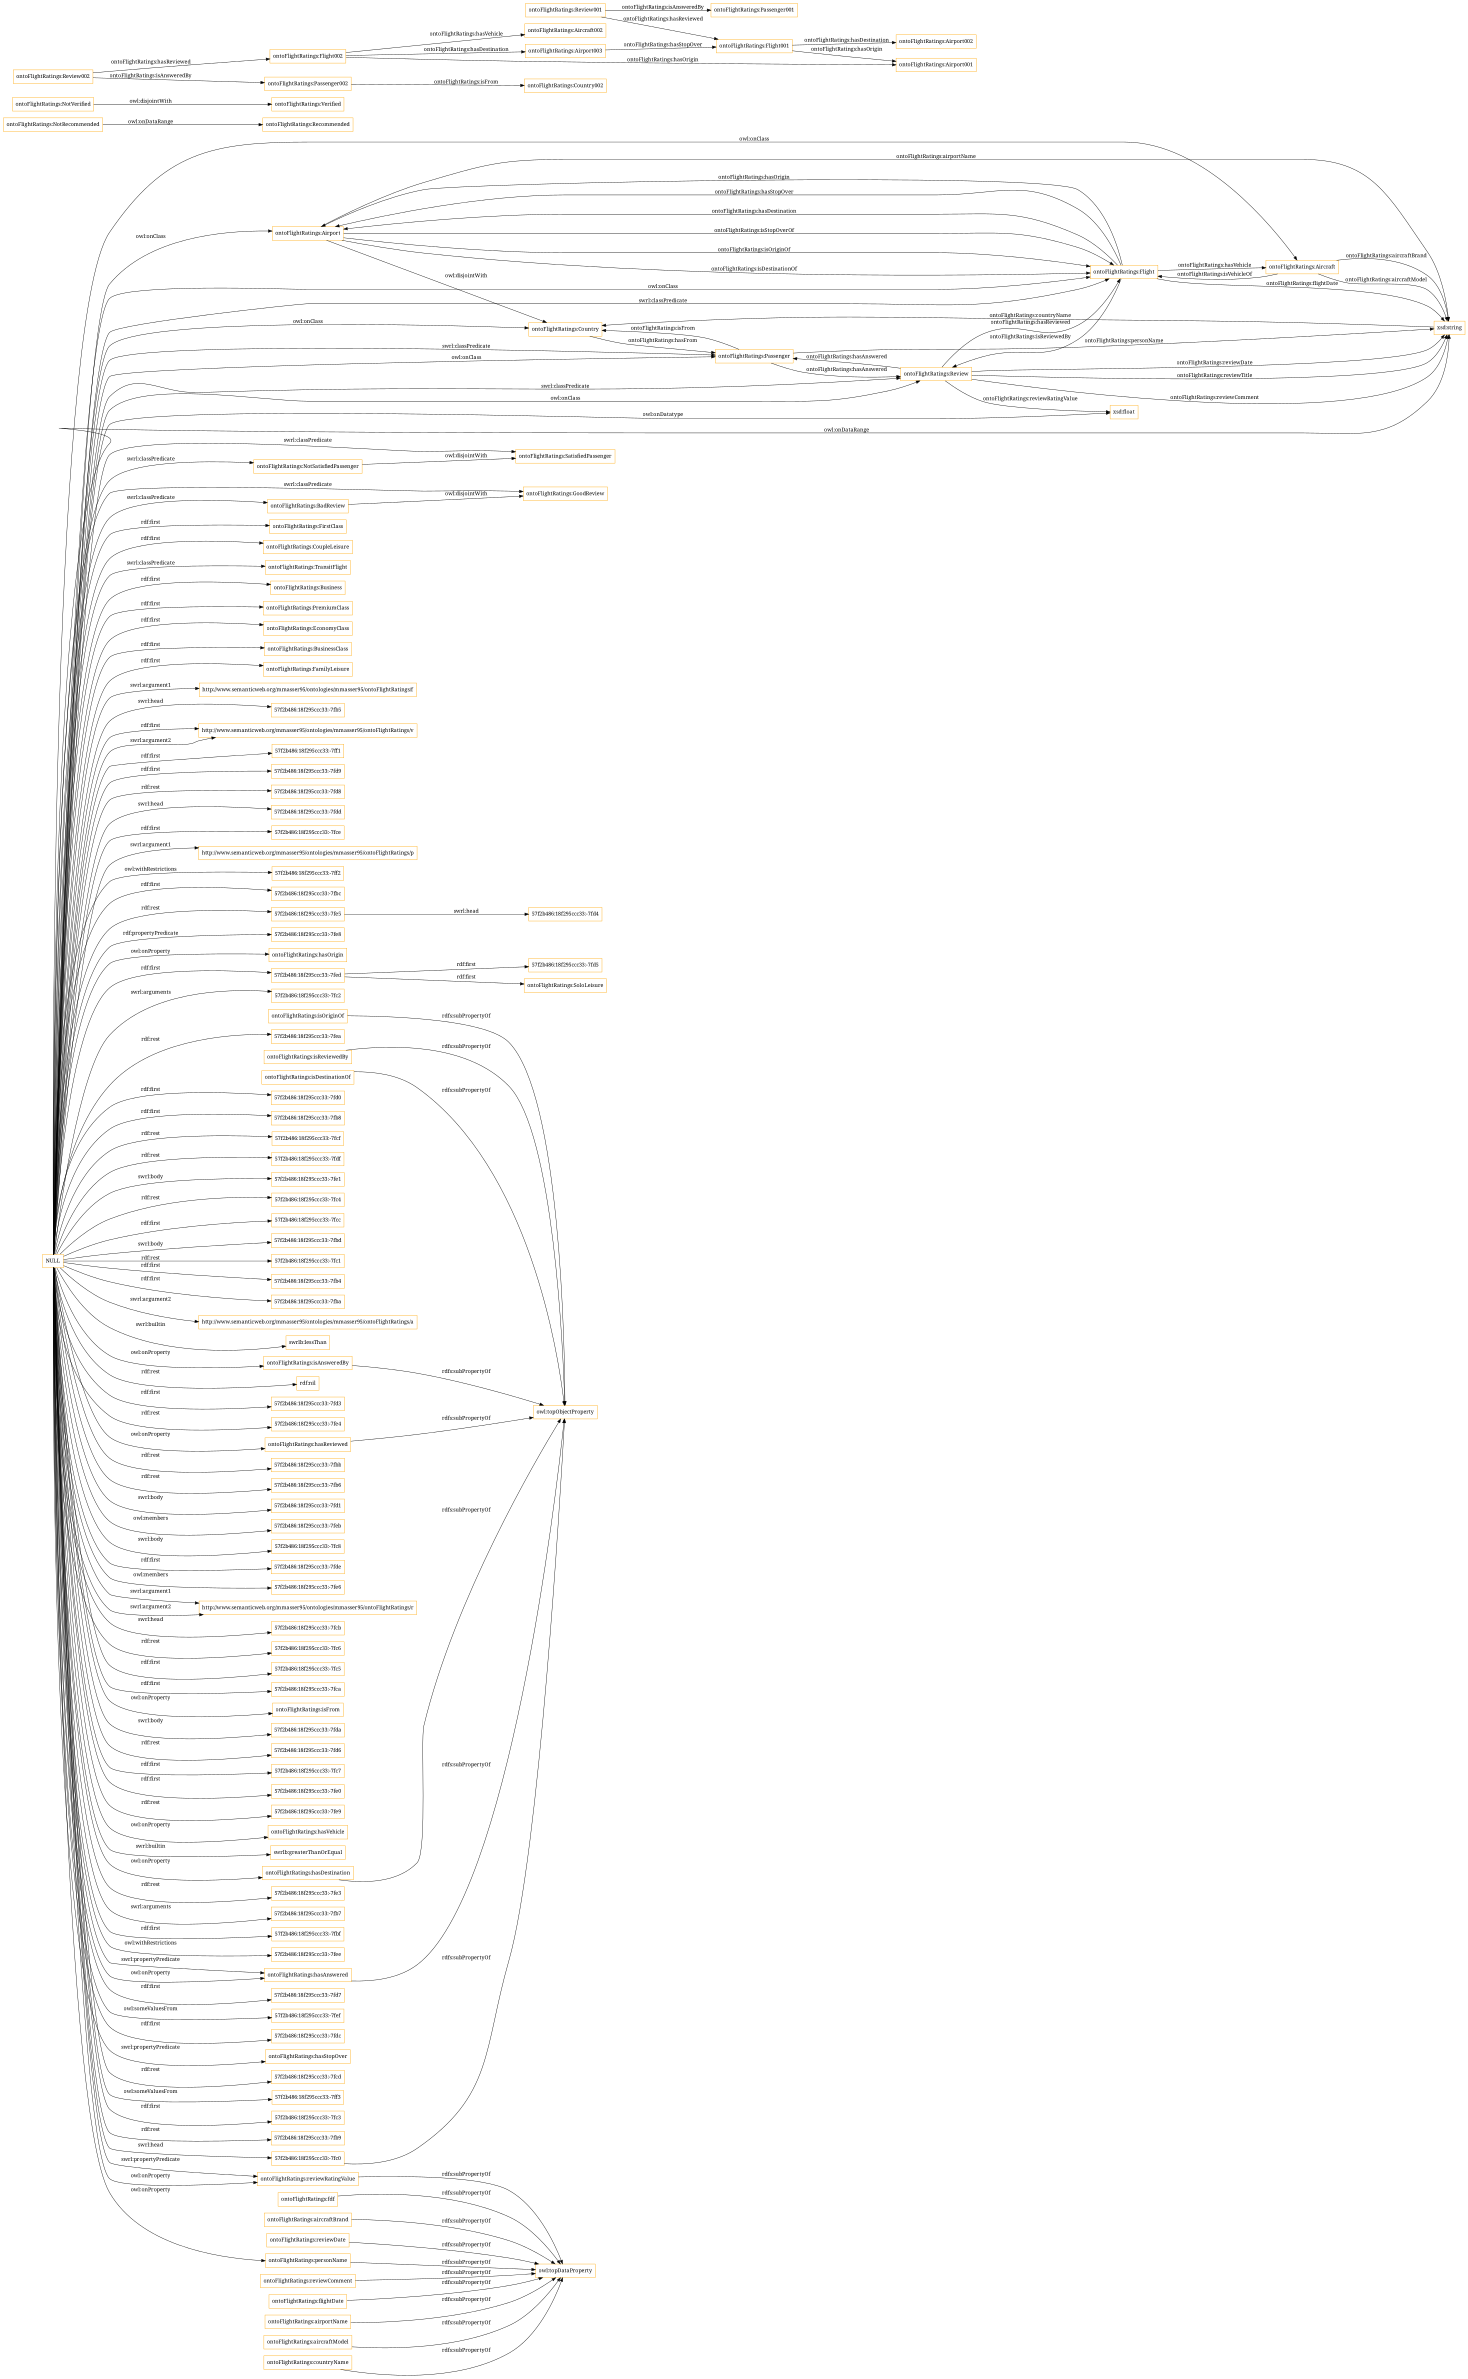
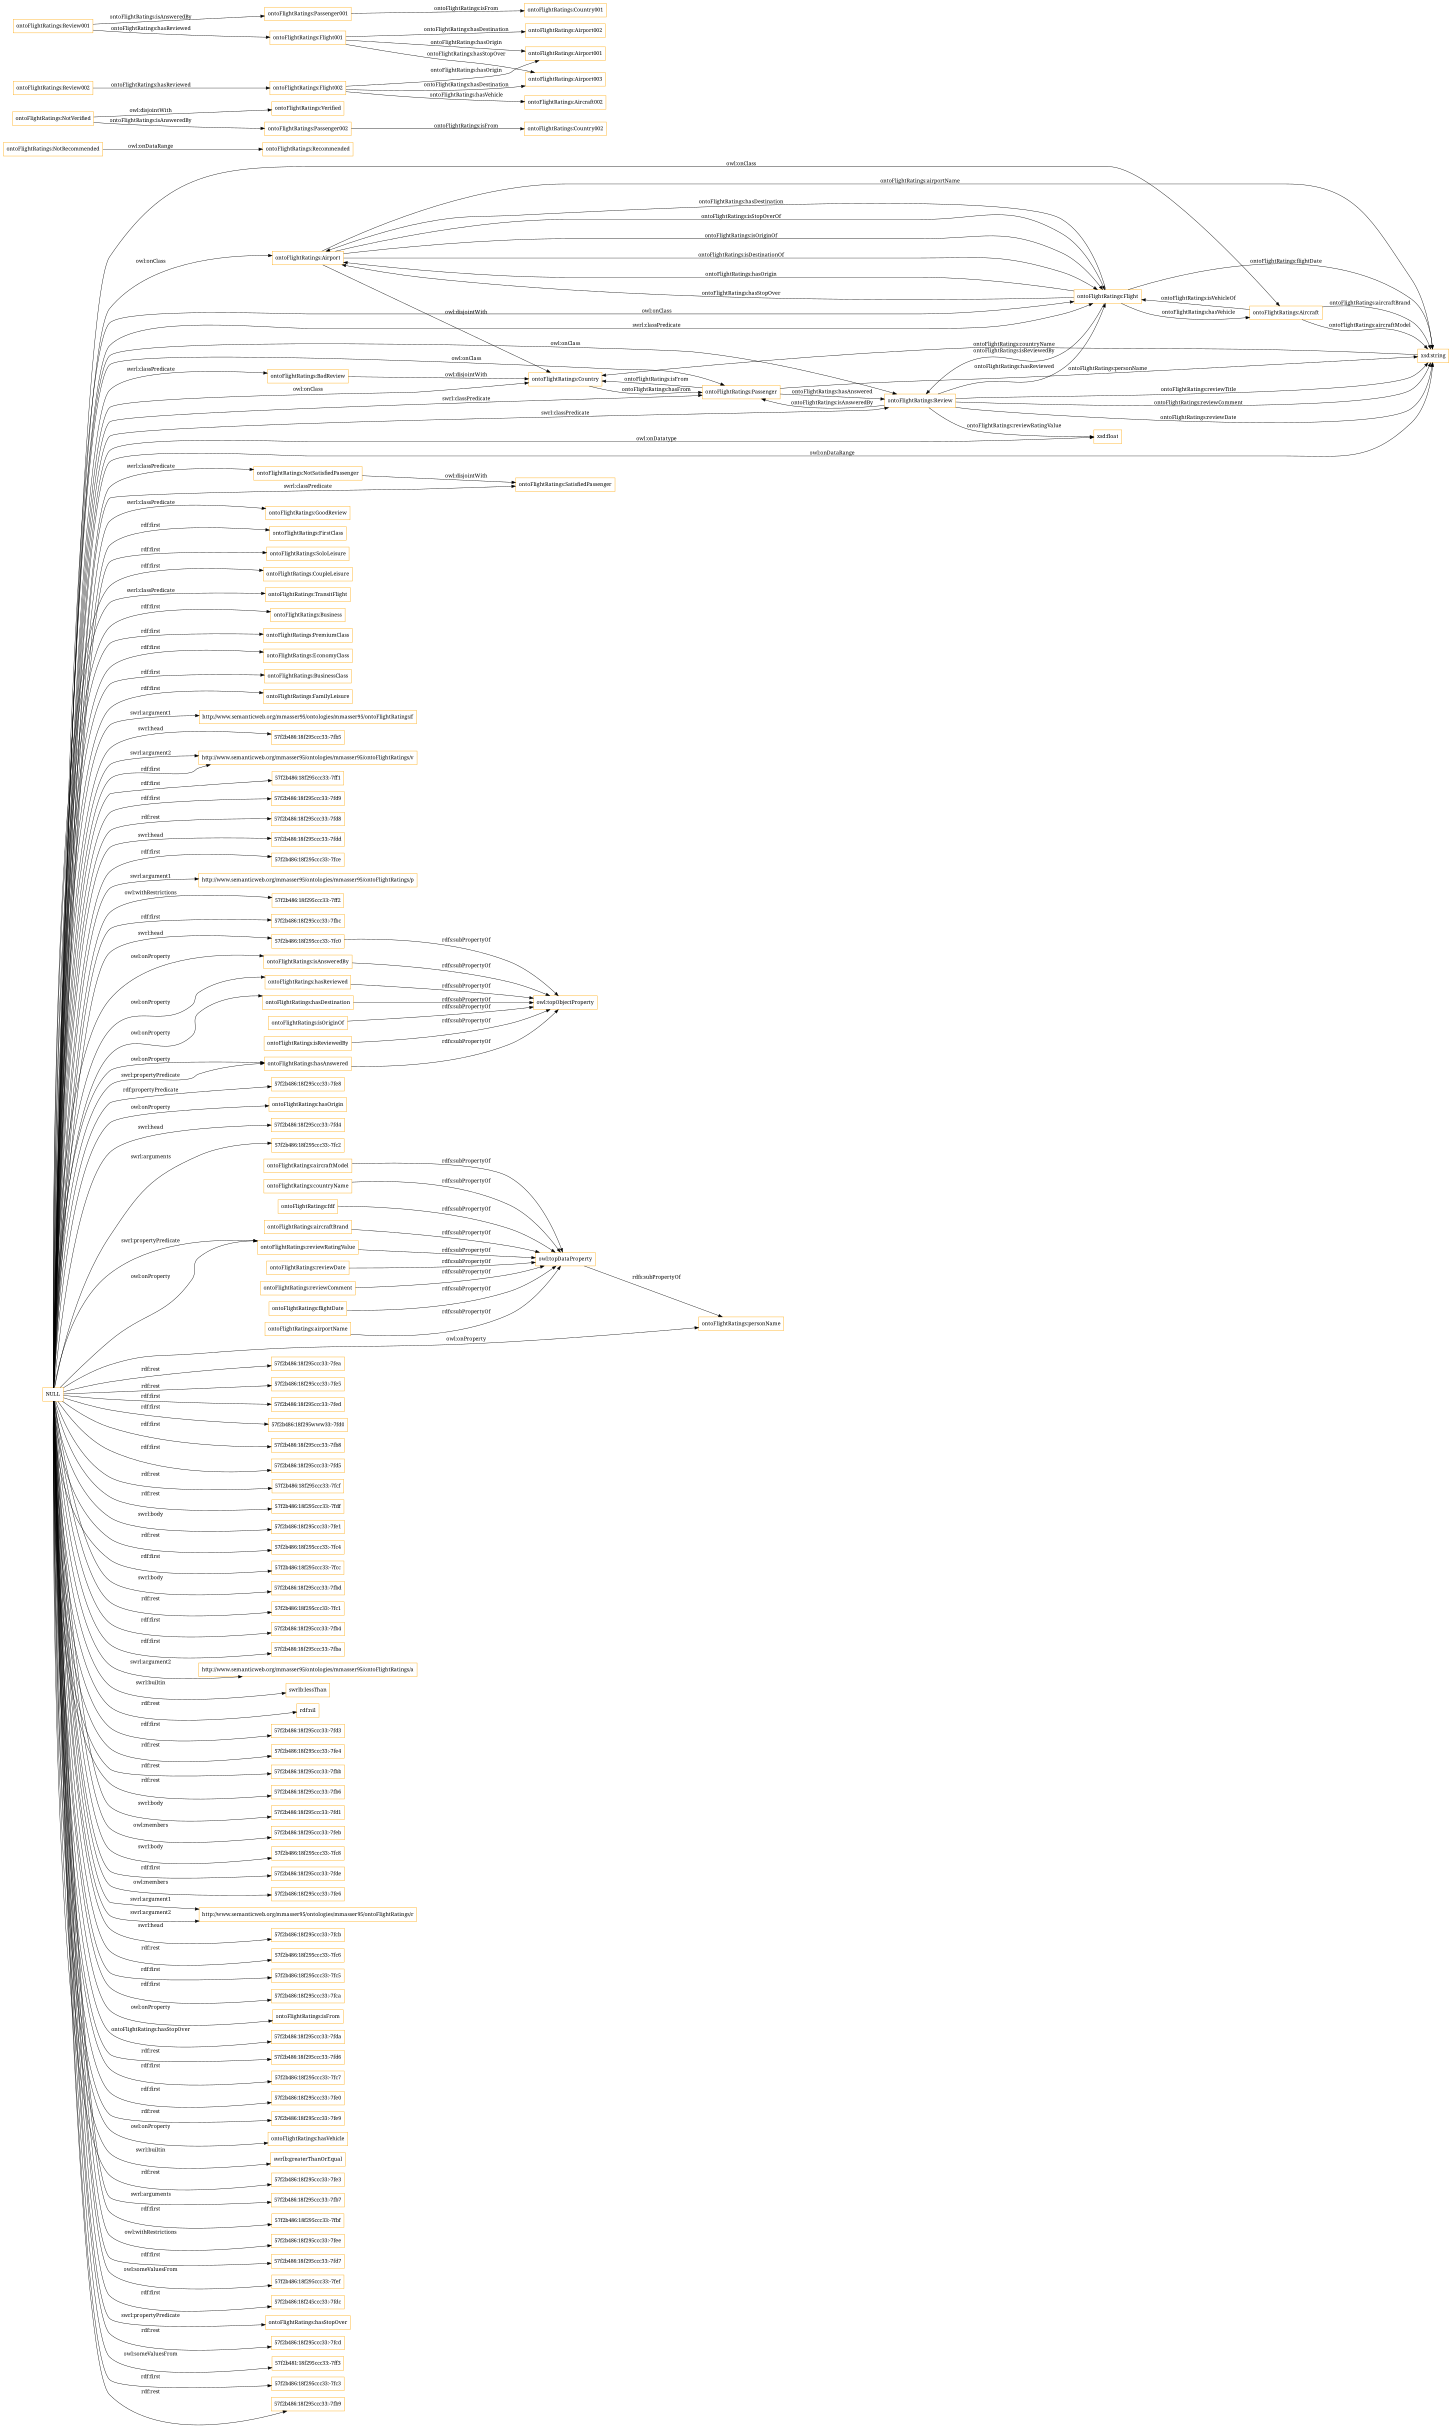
node "ontoFlightRatings:Country001": added
edge "ontoFlightRatings:Airport003" -> "ontoFlightRatings:Flight001": reversed
edge "ontoFlightRatings:Review002" -> "ontoFlightRatings:Passenger002": now "ontoFlightRatings:NotVerified" -> "ontoFlightRatings:Passenger002"
edge "ontoFlightRatings:Review" -> "ontoFlightRatings:Passenger": label "ontoFlightRatings:hasAnswered" -> "ontoFlightRatings:isAnsweredBy"
edge "ontoFlightRatings:BadReview" -> "ontoFlightRatings:GoodReview": now "ontoFlightRatings:BadReview" -> "ontoFlightRatings:Country"
edge "57f2b486:18f295ccc33:-7fe5" -> "57f2b486:18f295ccc33:-7fd4": now "NULL" -> "57f2b486:18f295ccc33:-7fd4"
edge "57f2b486:18f295ccc33:-7fed" -> "57f2b486:18f295ccc33:-7fd5": now "NULL" -> "57f2b486:18f295ccc33:-7fd5"
edge "57f2b486:18f295ccc33:-7fed" -> "ontoFlightRatings:SoloLeisure": now "NULL" -> "ontoFlightRatings:SoloLeisure"
node "ontoFlightRatings:isDestinationOf": removed
node "57f2b486:18f295ccc33:-7fd0": label "57f2b486:18f295ccc33:-7fd0" -> "57f2b486:18f295www33:-7fd0"
edge "NULL" -> "57f2b486:18f295ccc33:-7fda": label "swrl:body" -> "ontoFlightRatings:hasStopOver"
node "57f2b486:18f295ccc33:-7fdc": label "57f2b486:18f295ccc33:-7fdc" -> "57f2b486:18f245ccc33:-7fdc"
node "57f2b486:18f295ccc33:-7ff3": label "57f2b486:18f295ccc33:-7ff3" -> "57f2b481:18f295ccc33:-7ff3"
edge "ontoFlightRatings:personName" -> "owl:topDataProperty": reversed
